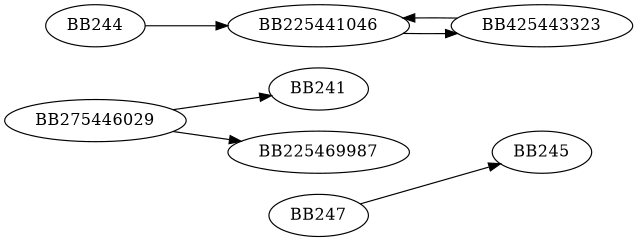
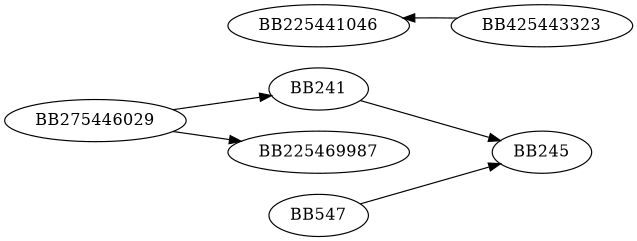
node "BB244": removed
edge "BB225441046" -> "BB425443323": removed
edge "BB241" -> "BB245": added
node "BB247": label "BB247" -> "BB547"
